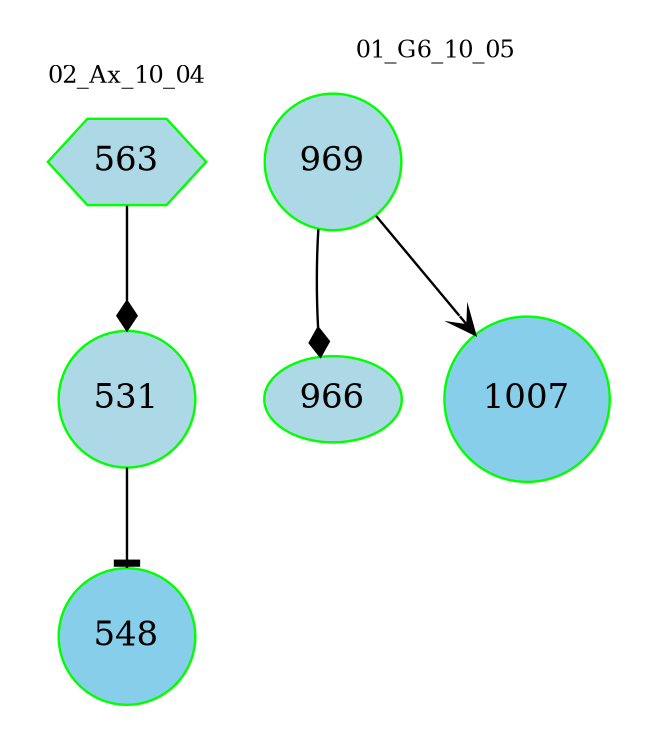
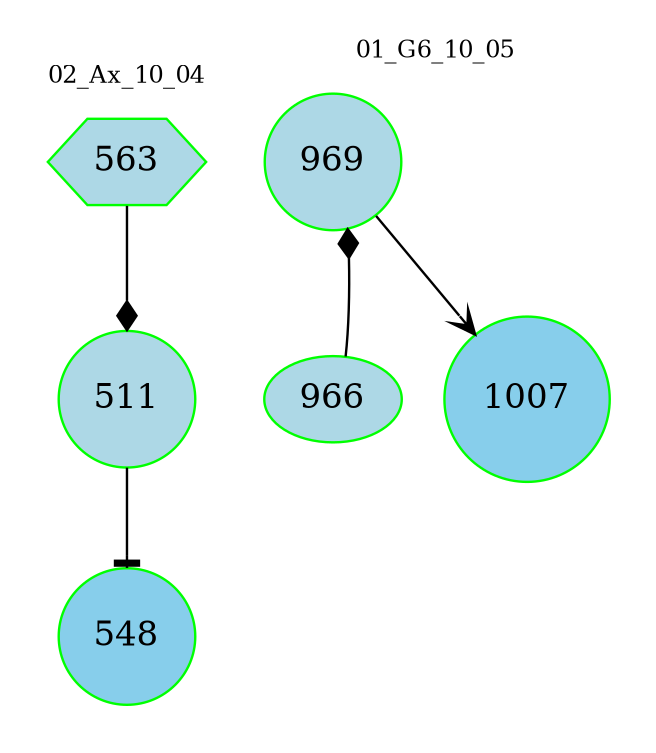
edge "969" -> "966": reversed
node "531": label "531" -> "511"
